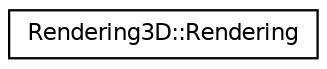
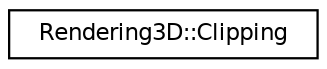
node "Rendering3D::Rendering": label "Rendering3D::Rendering" -> "Rendering3D::Clipping"
